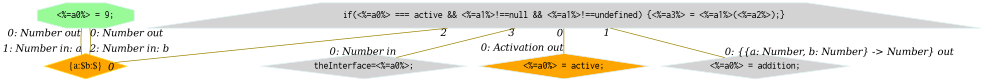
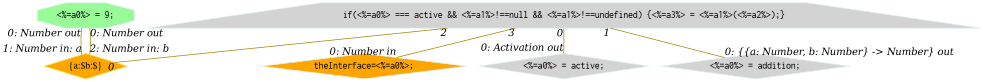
node "theInterface=<%=a0%>;": fillcolor lightgrey -> orange
node "<%=a0%> = active;": fillcolor orange -> lightgrey
